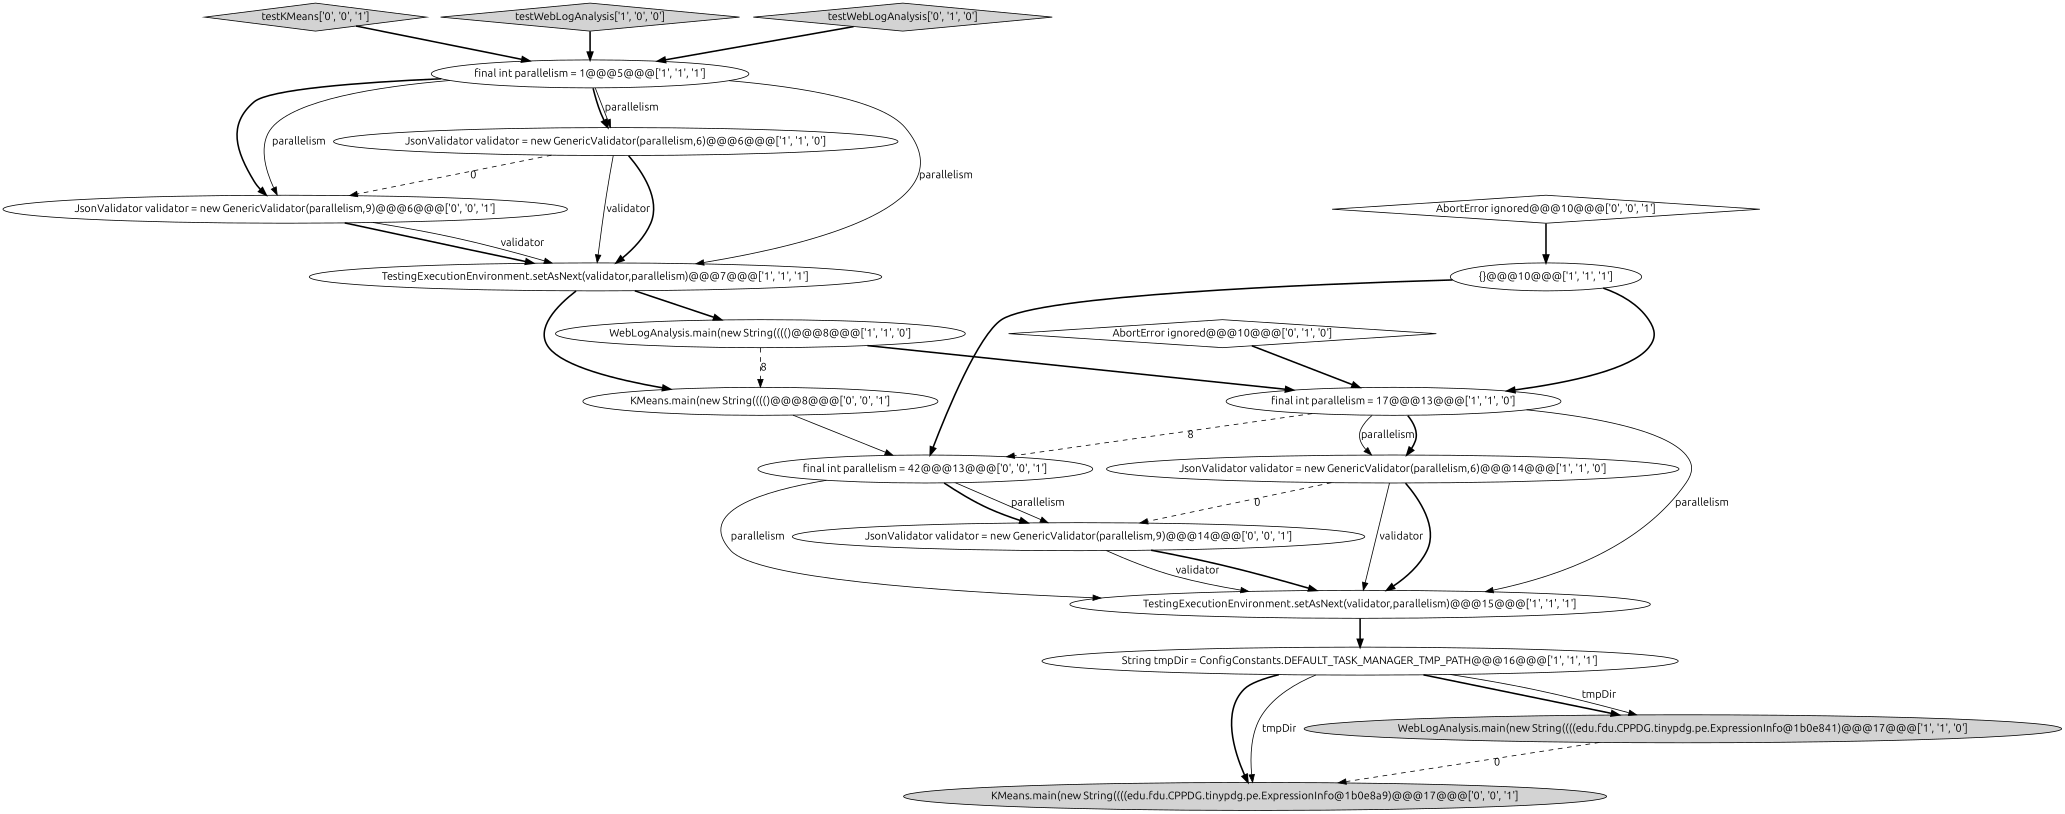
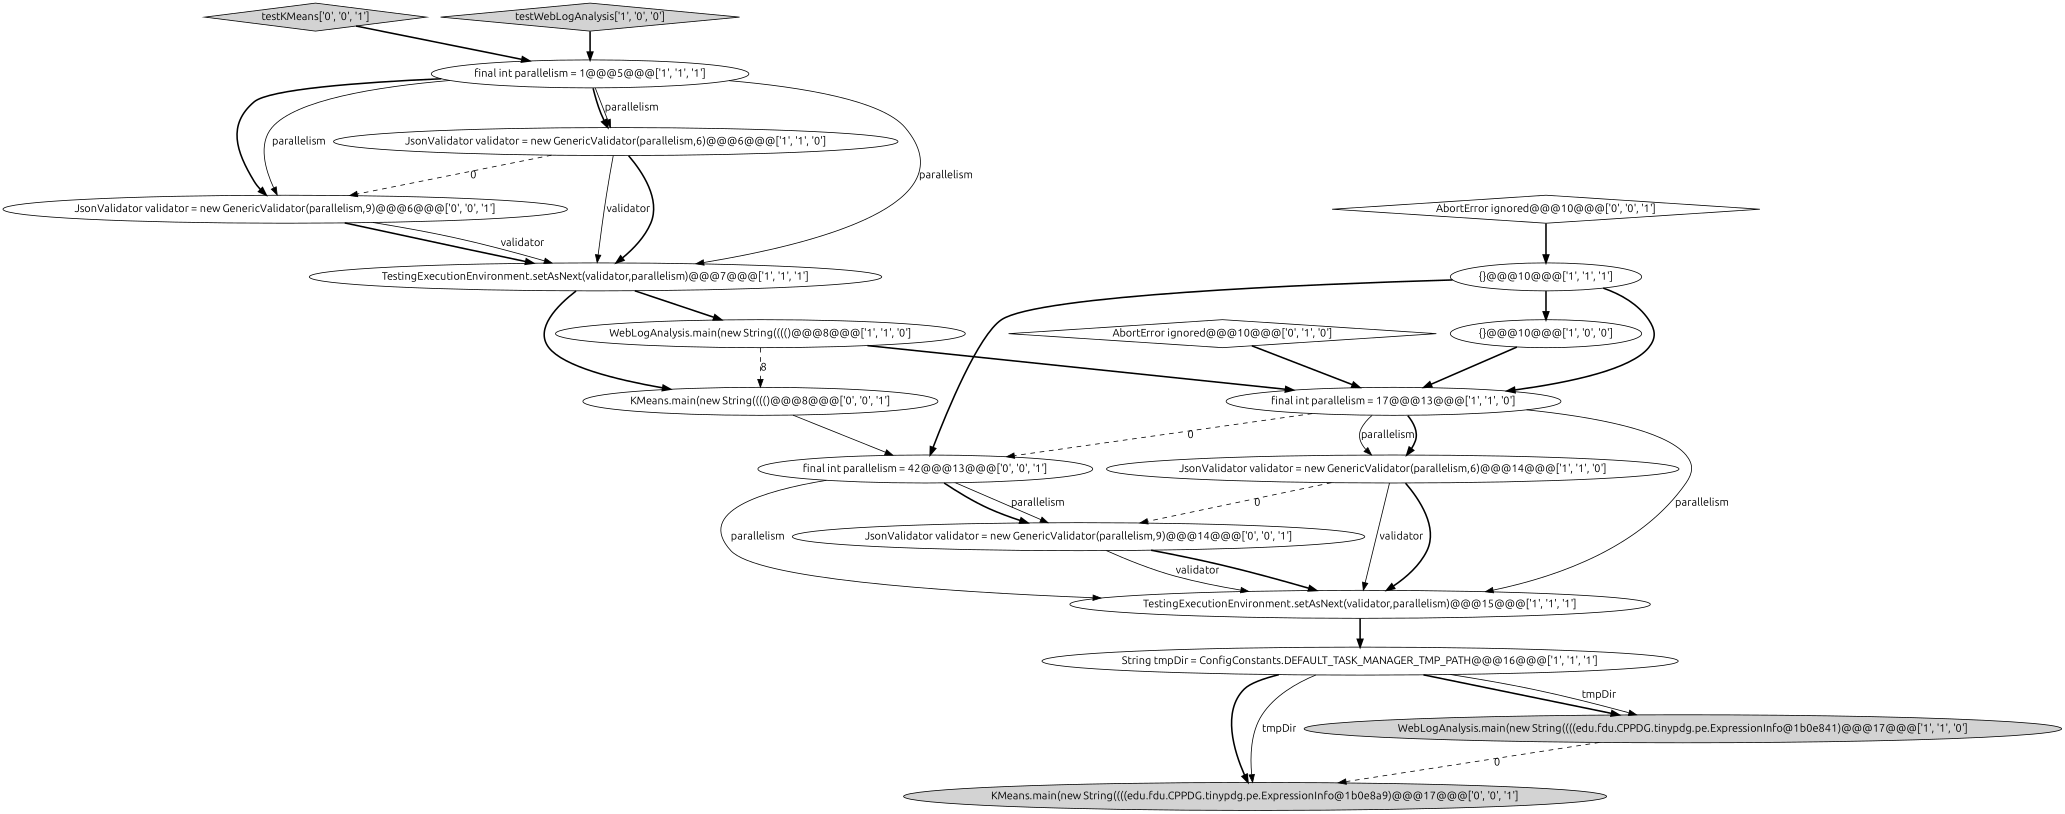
node "testWebLogAnalysis['0', '1', '0']": removed
node "{}@@@10@@@['1', '0', '0']": added
edge "final int parallelism = 17@@@13@@@['1', '1', '0']" -> "final int parallelism = 42@@@13@@@['0', '0', '1']": label "8" -> "0"
